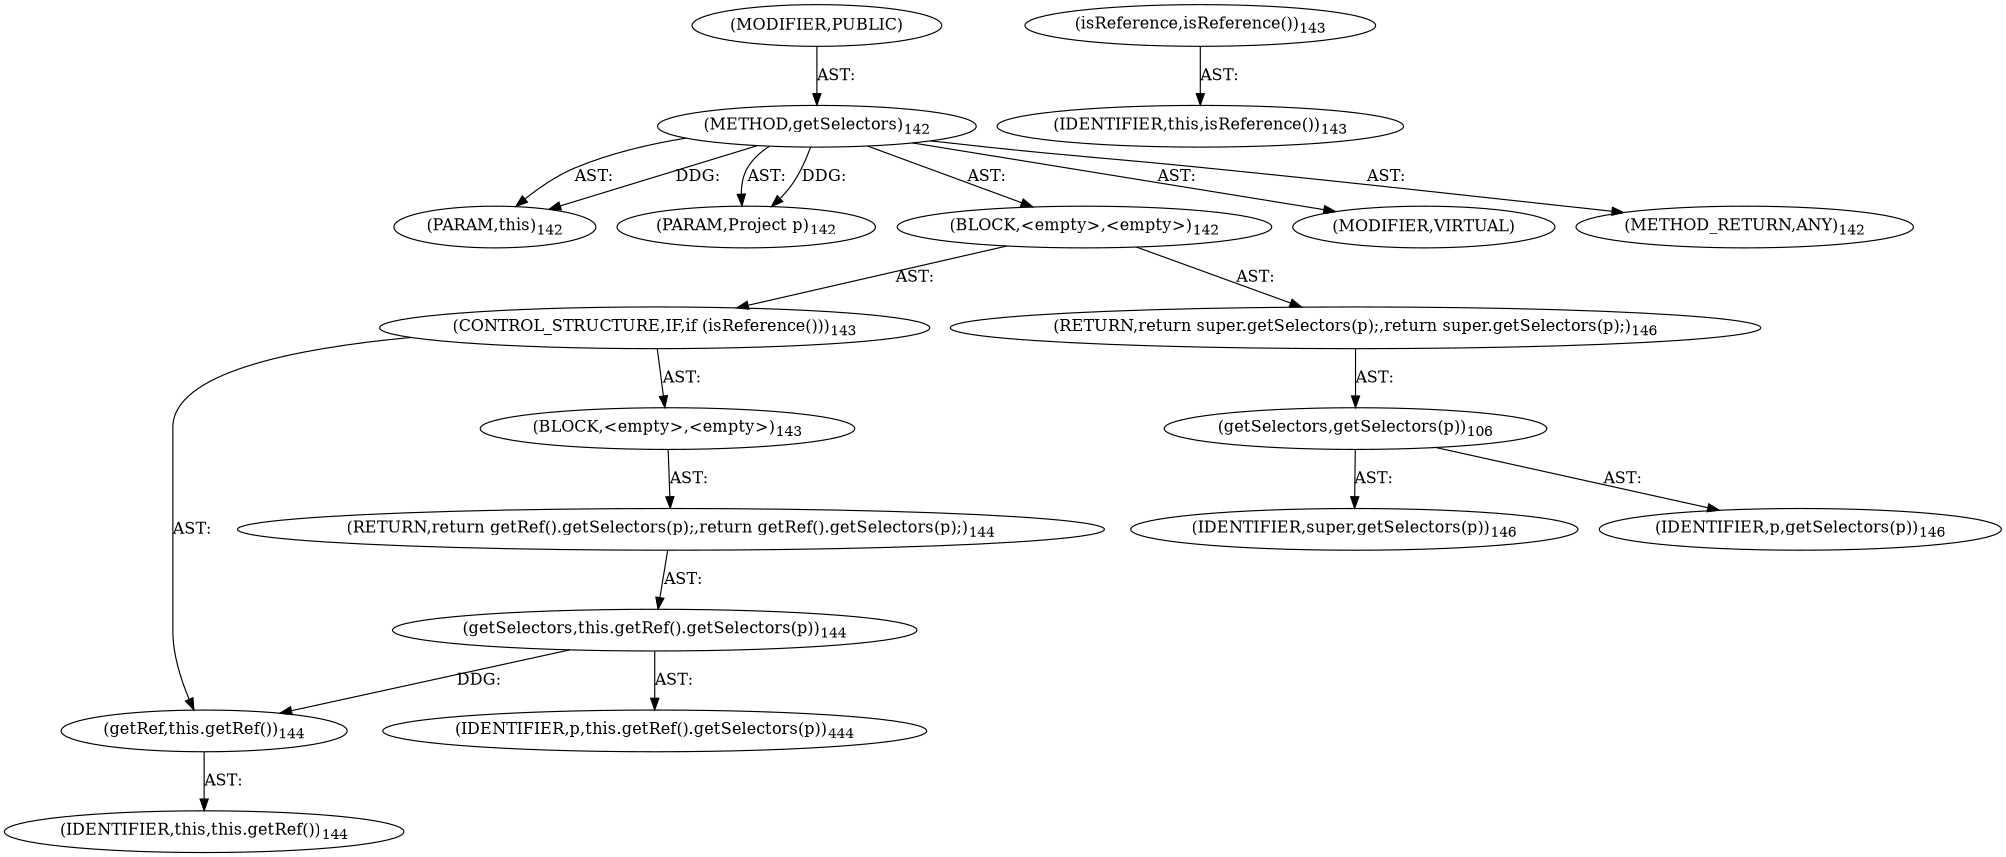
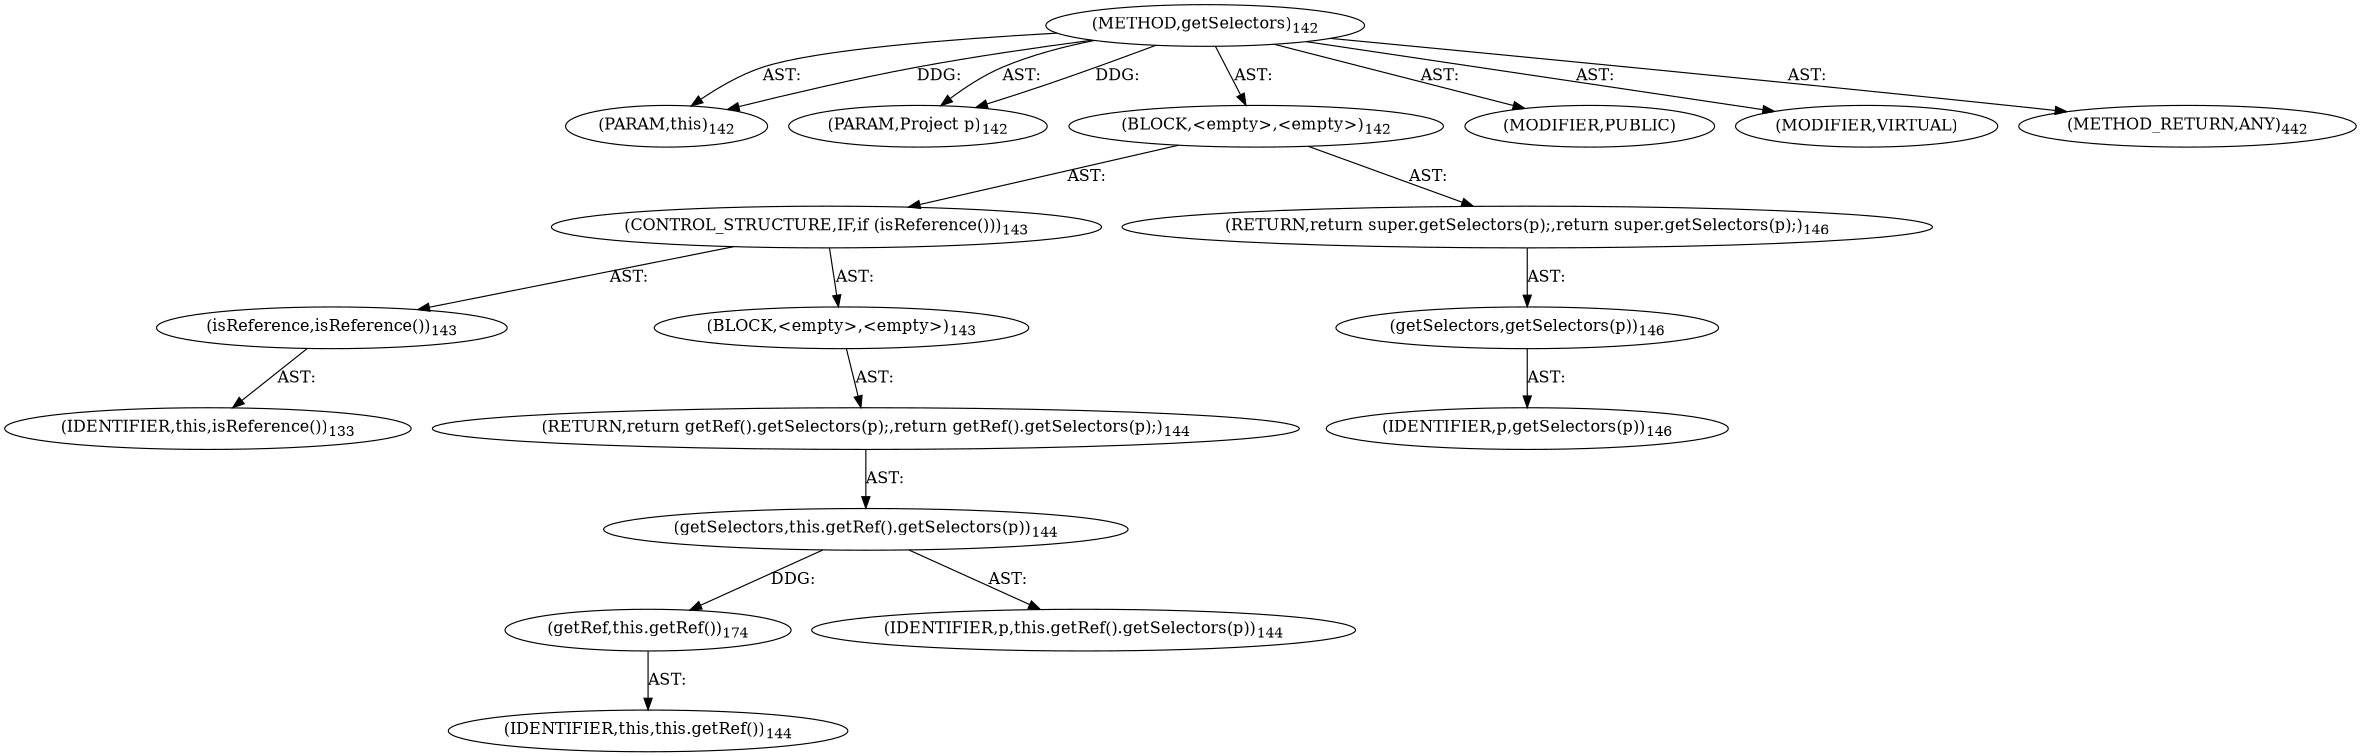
edge "(MODIFIER,PUBLIC)" -> "(METHOD,getSelectors)": reversed
node "(IDENTIFIER,this,isReference())": text "143" -> "133"
node "(METHOD_RETURN,ANY)": text "142" -> "442"
node "(getSelectors,getSelectors(p))": text "106" -> "146"
edge "(CONTROL_STRUCTURE,IF,if (isReference()))" -> "(getRef,this.getRef())": now "(CONTROL_STRUCTURE,IF,if (isReference()))" -> "(isReference,isReference())"
node "(IDENTIFIER,super,getSelectors(p))": removed
node "(getRef,this.getRef())": text "144" -> "174"
node "(IDENTIFIER,p,this.getRef().getSelectors(p))": text "444" -> "144"
